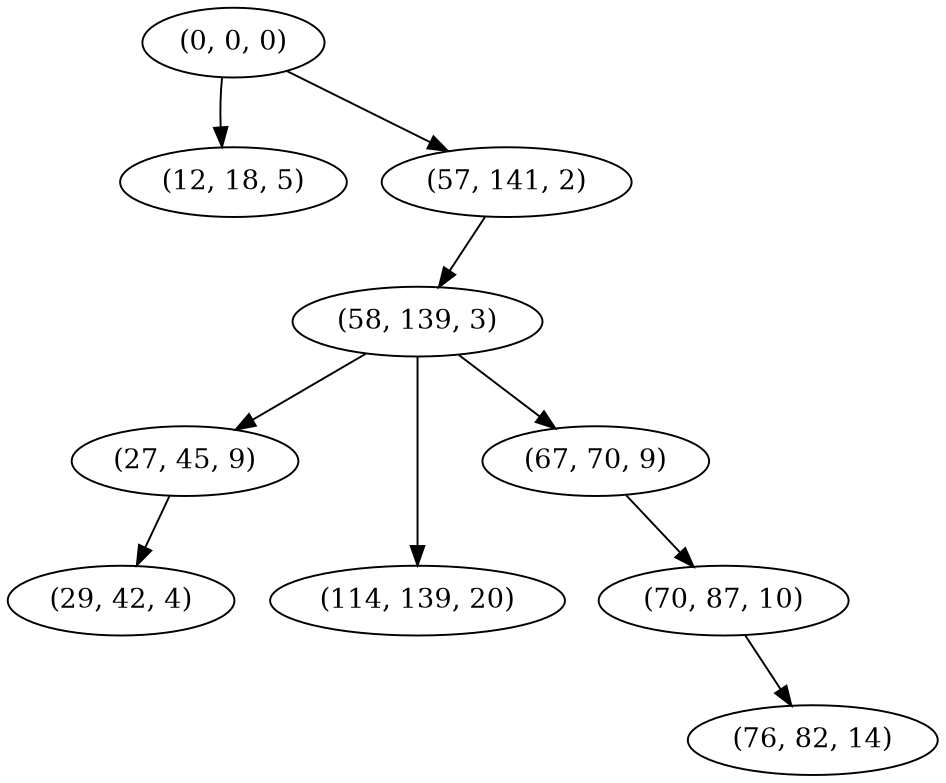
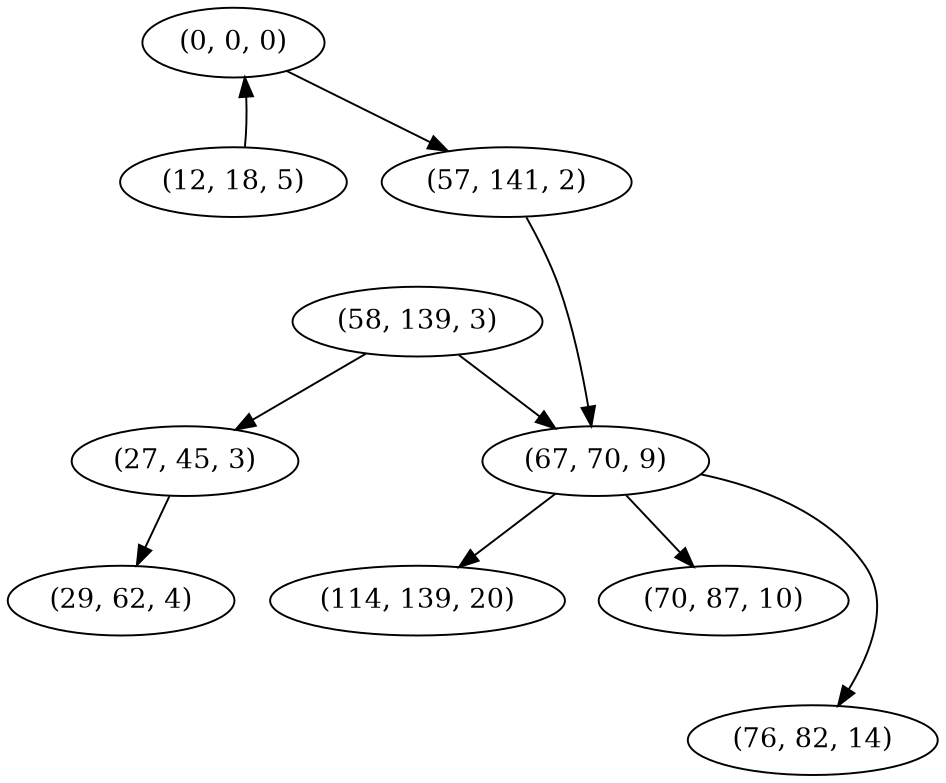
edge "(0, 0, 0)" -> "(12, 18, 5)": reversed
edge "(57, 141, 2)" -> "(58, 139, 3)": now "(57, 141, 2)" -> "(67, 70, 9)"
edge "(58, 139, 3)" -> "(114, 139, 20)": now "(67, 70, 9)" -> "(114, 139, 20)"
node "(27, 45, 9)": label "(27, 45, 9)" -> "(27, 45, 3)"
node "(29, 42, 4)": label "(29, 42, 4)" -> "(29, 62, 4)"
edge "(70, 87, 10)" -> "(76, 82, 14)": now "(67, 70, 9)" -> "(76, 82, 14)"
